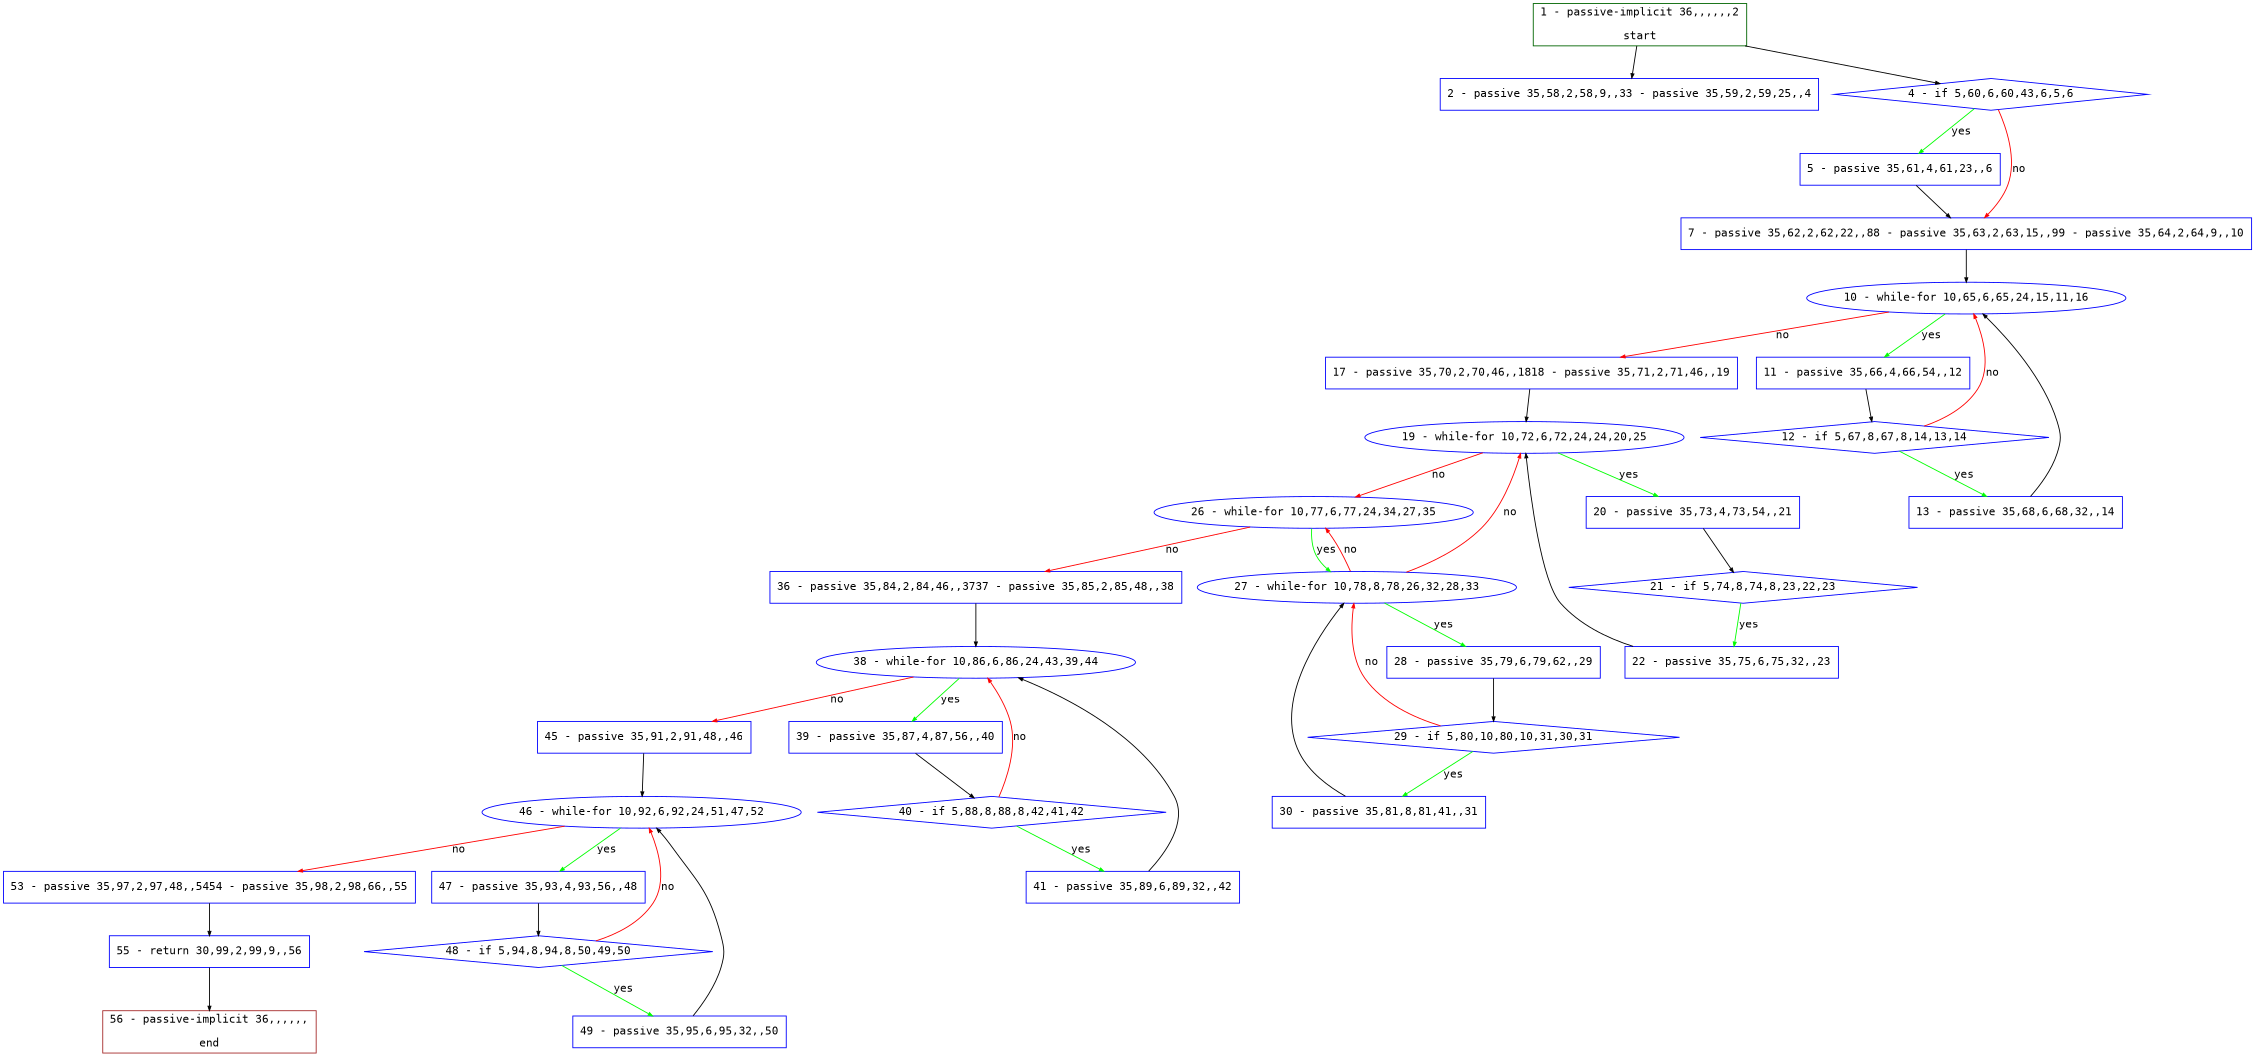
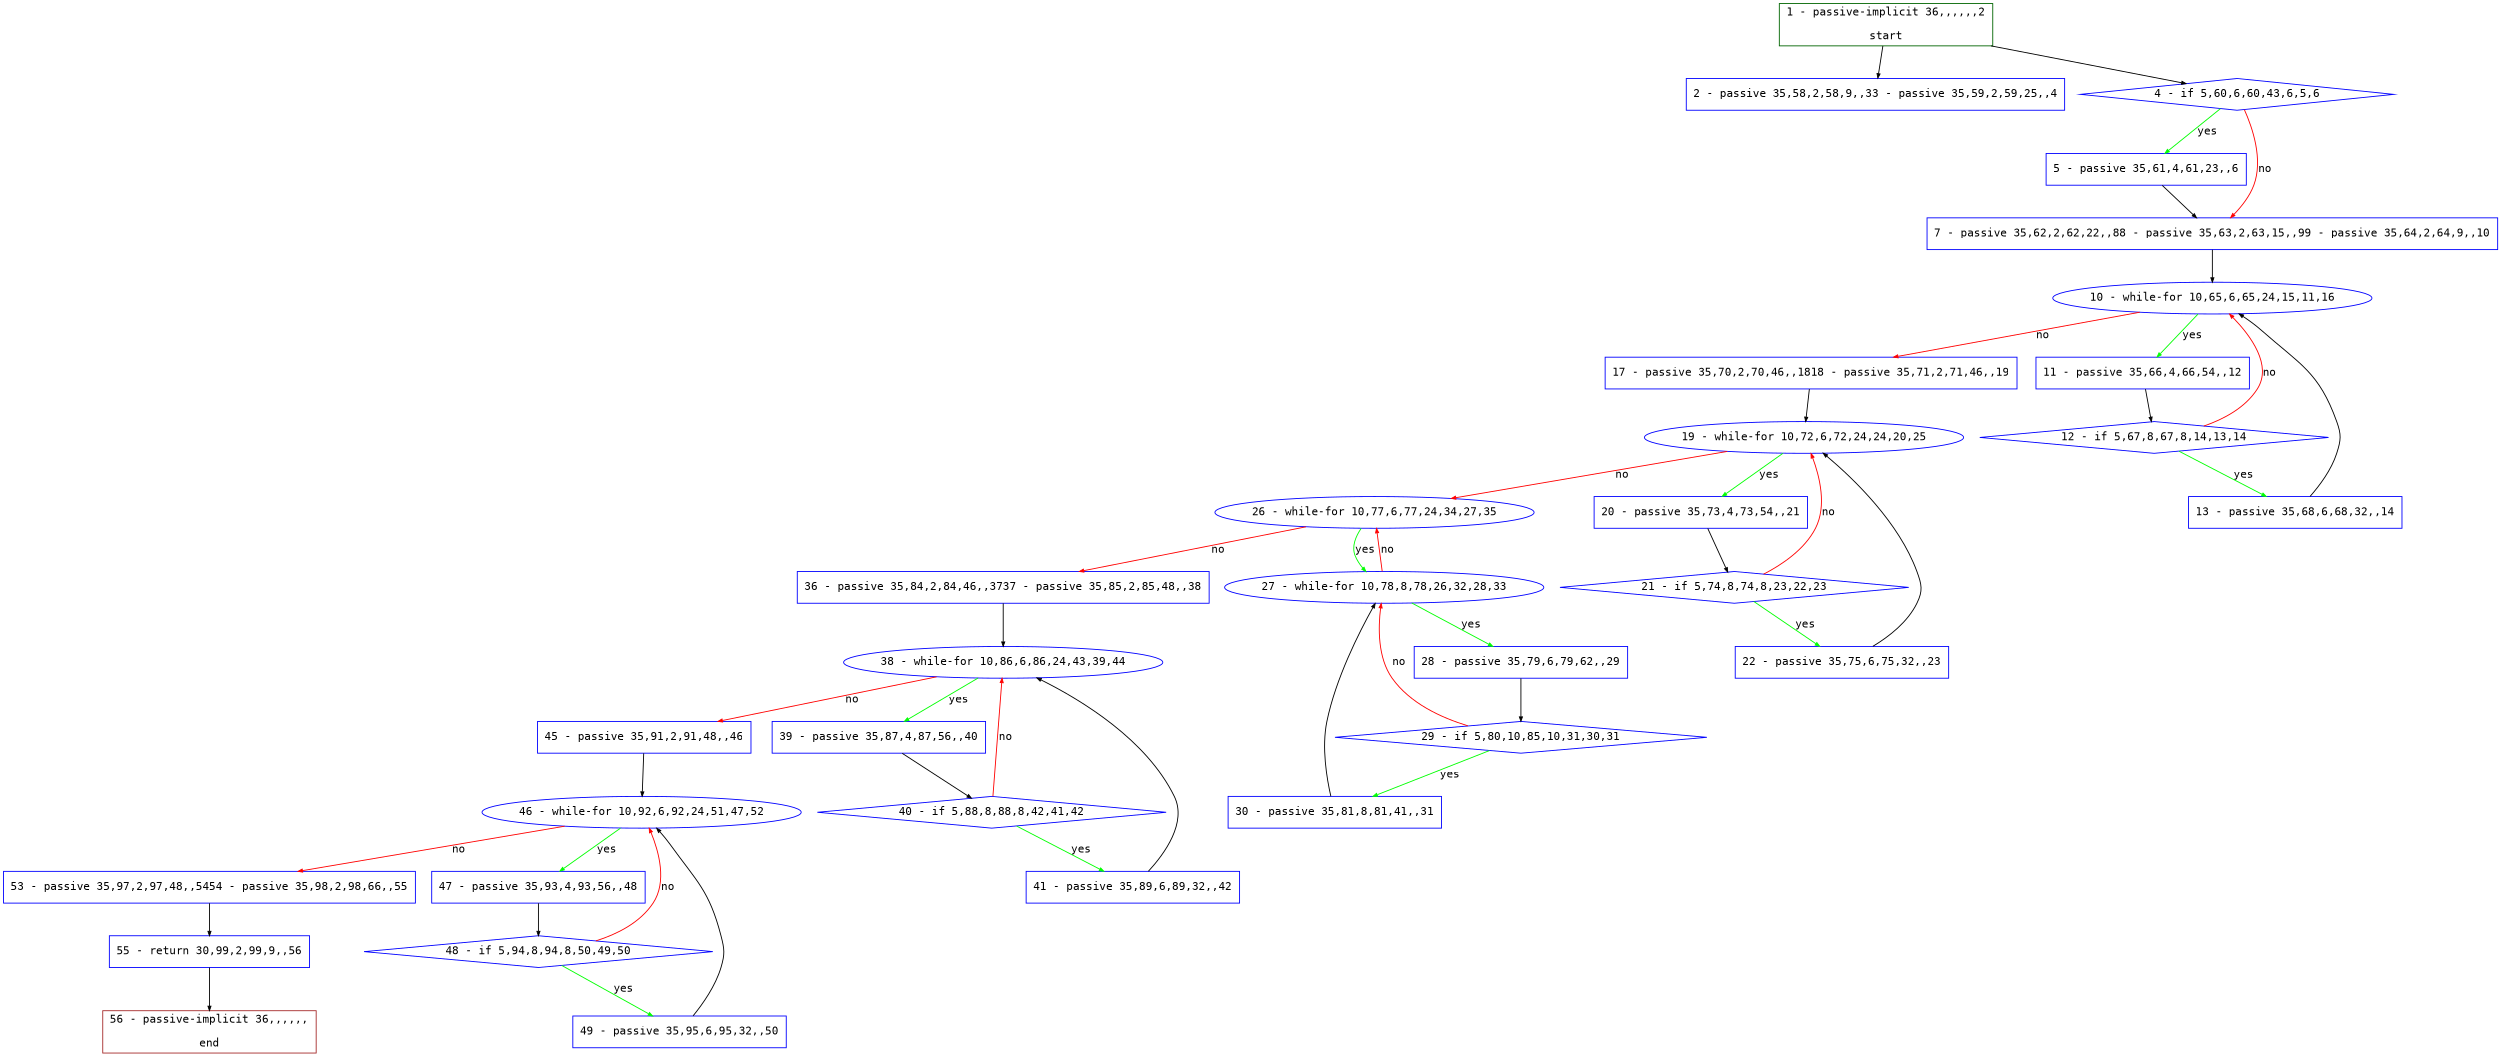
edge "27 - while-for 10,78,8,78,26,32,28,33" -> "19 - while-for 10,72,6,72,24,24,20,25": now "21 - if 5,74,8,74,8,23,22,23" -> "19 - while-for 10,72,6,72,24,24,20,25"
node "29 - if 5,80,10,80,10,31,30,31": label "29 - if 5,80,10,80,10,31,30,31" -> "29 - if 5,80,10,85,10,31,30,31"
